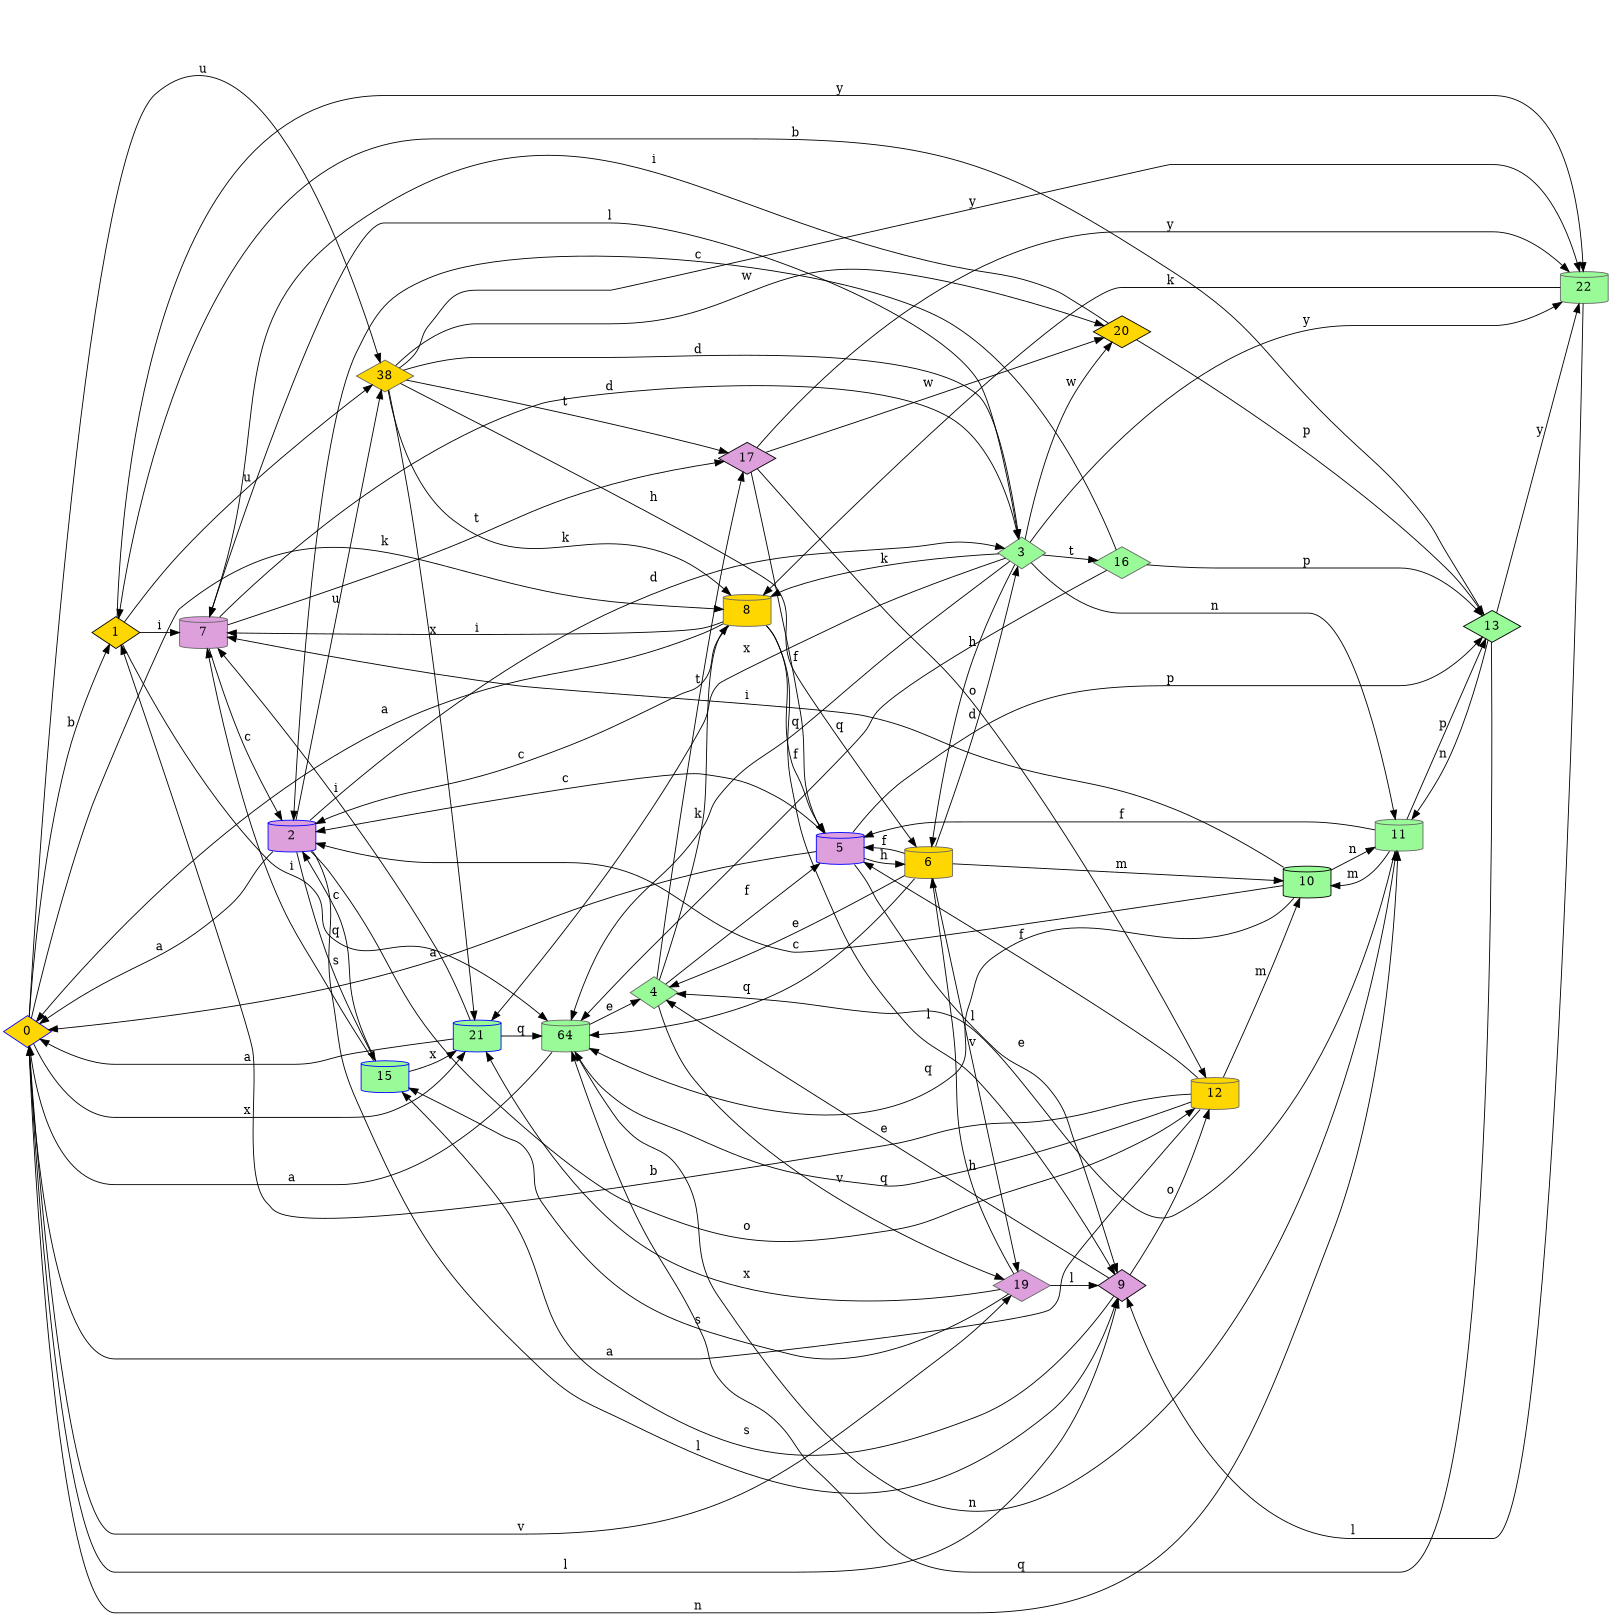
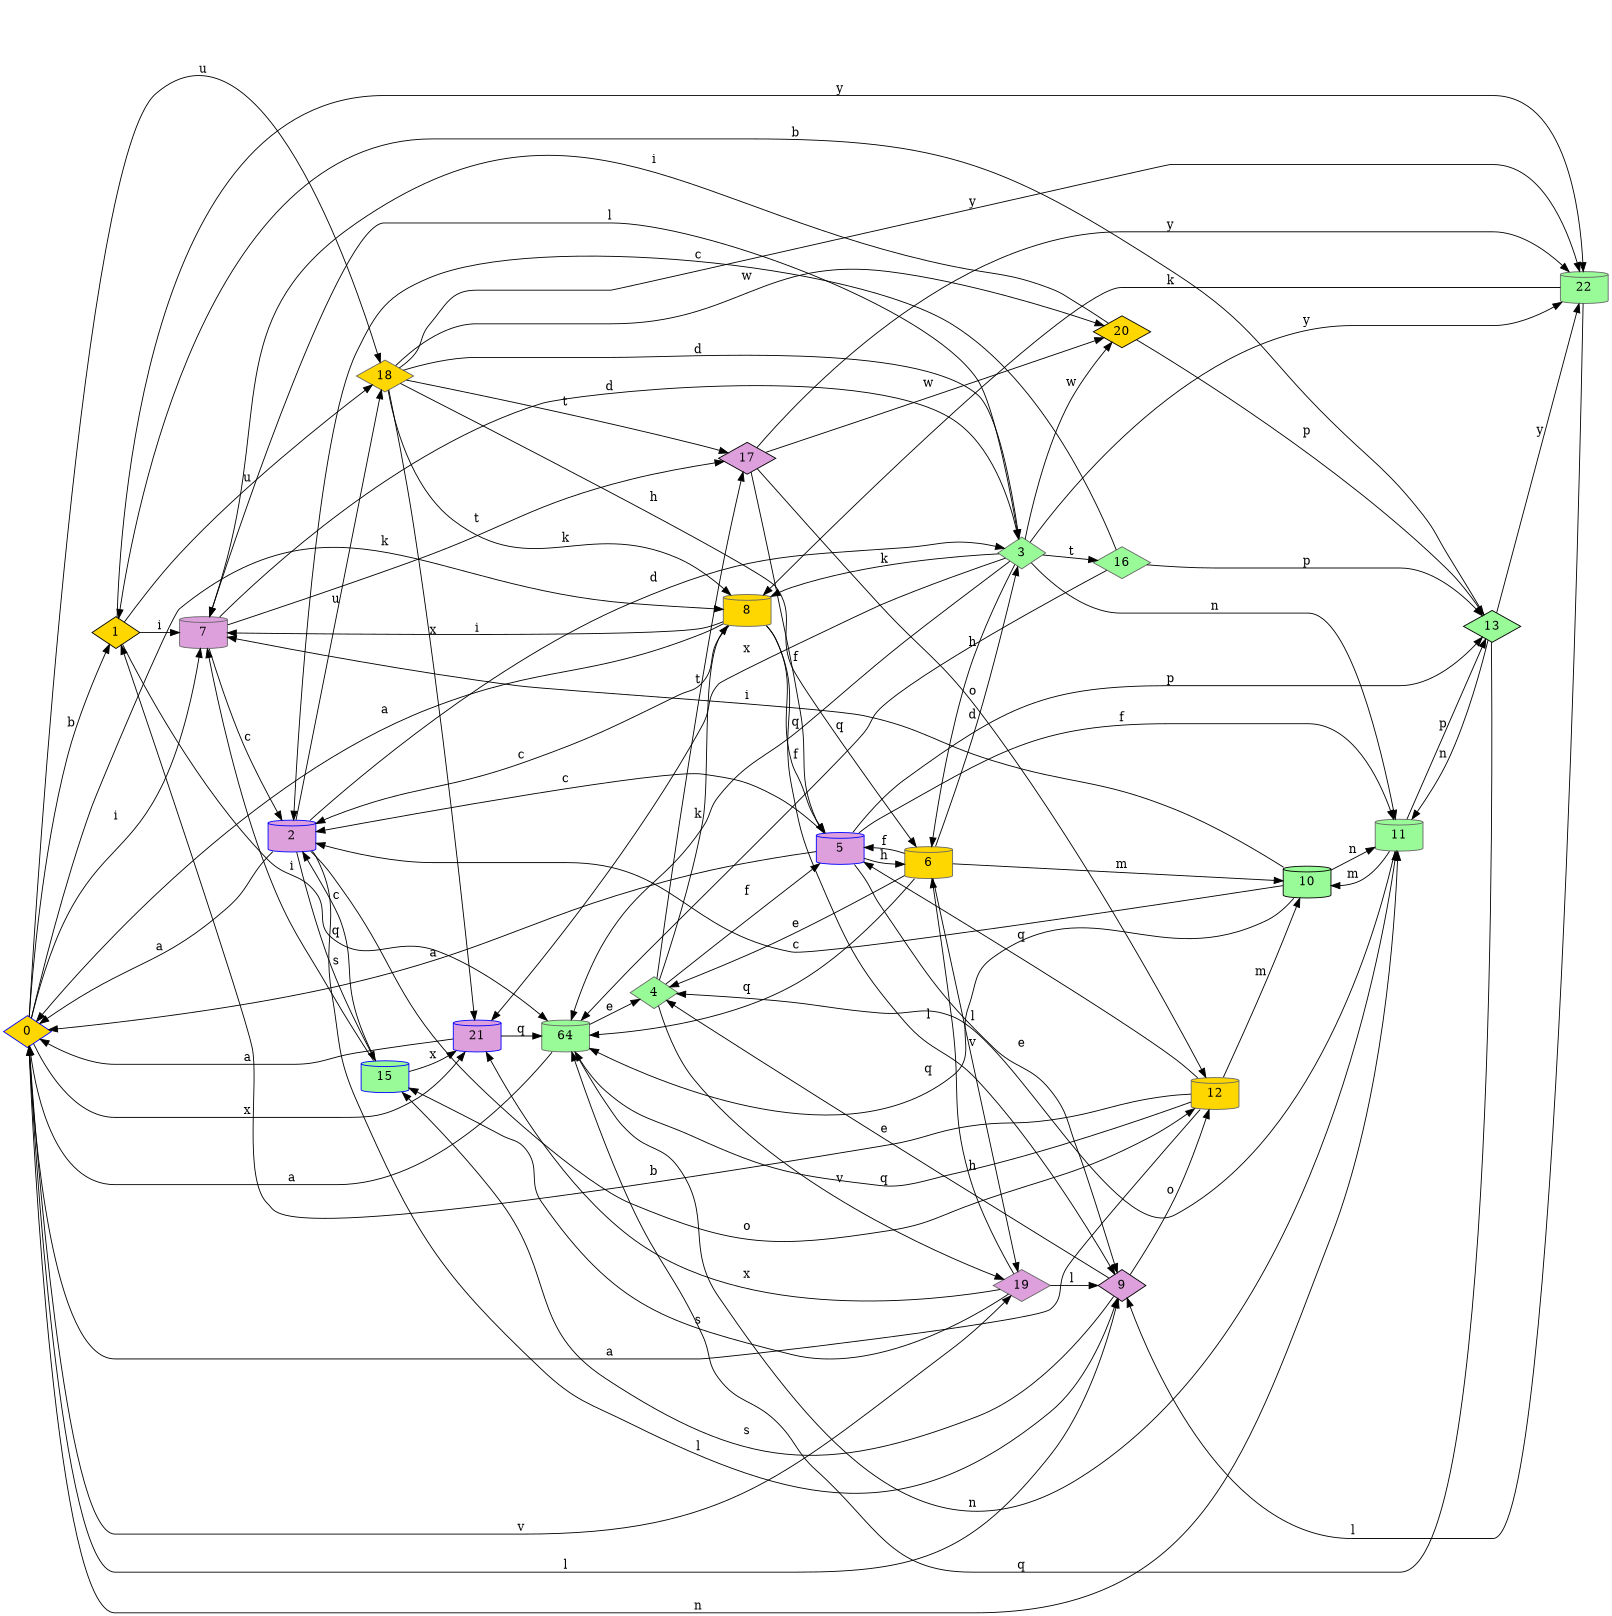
node "38": label "38" -> "18"
edge "11" -> "5": reversed
edge "21" -> "7": now "0" -> "7"
edge "12" -> "5": label "f" -> "q"
node "21": fillcolor palegreen -> plum
